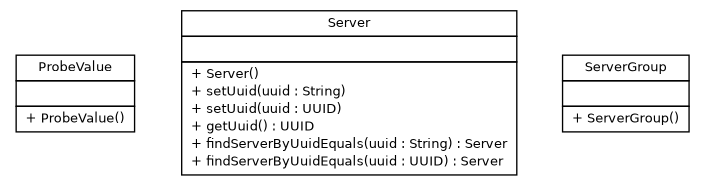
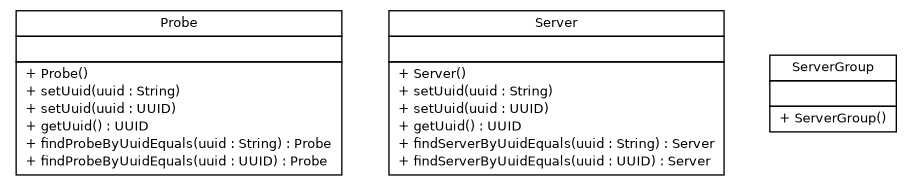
node "ProbeValue": removed
node "Probe": added
